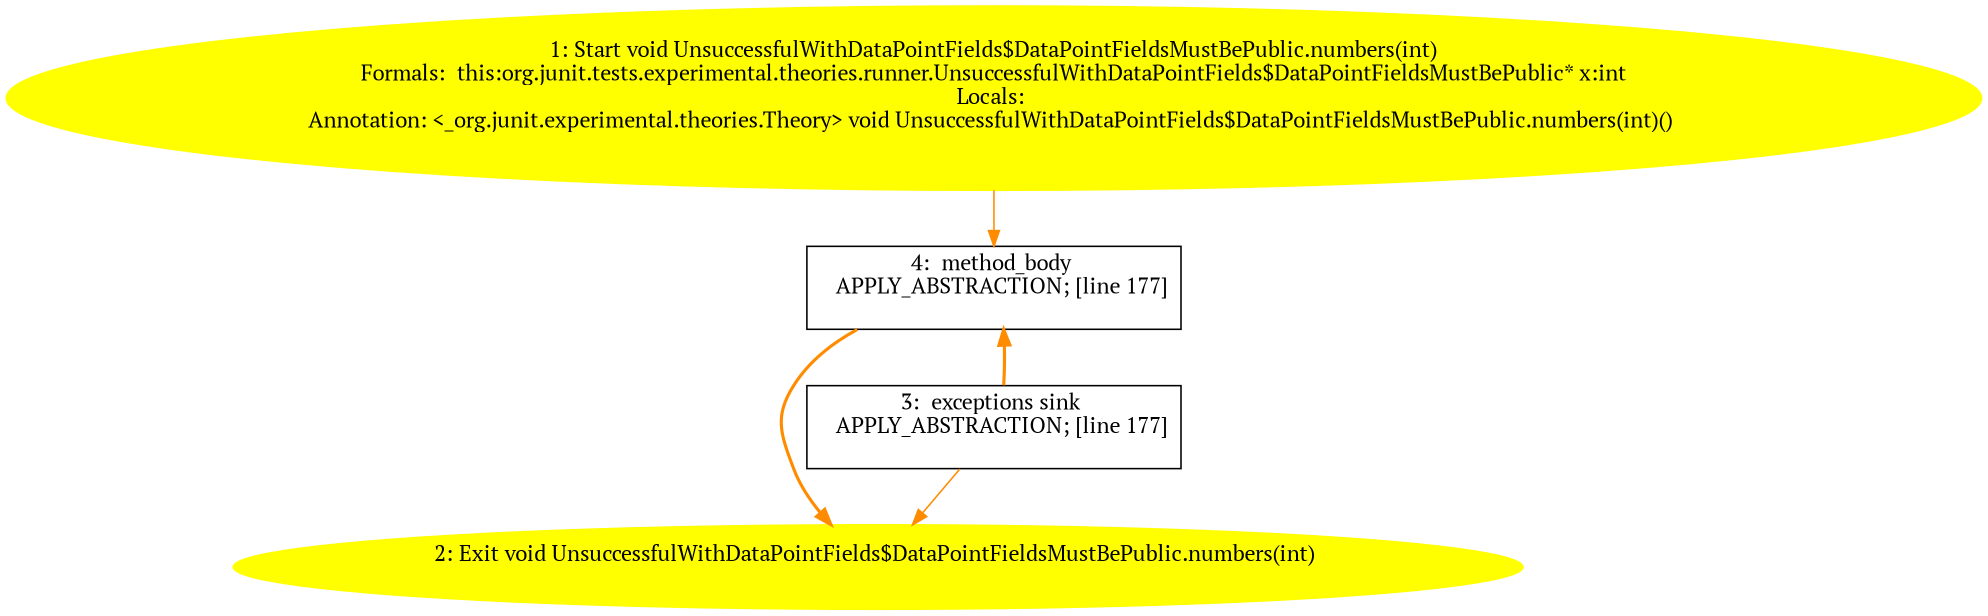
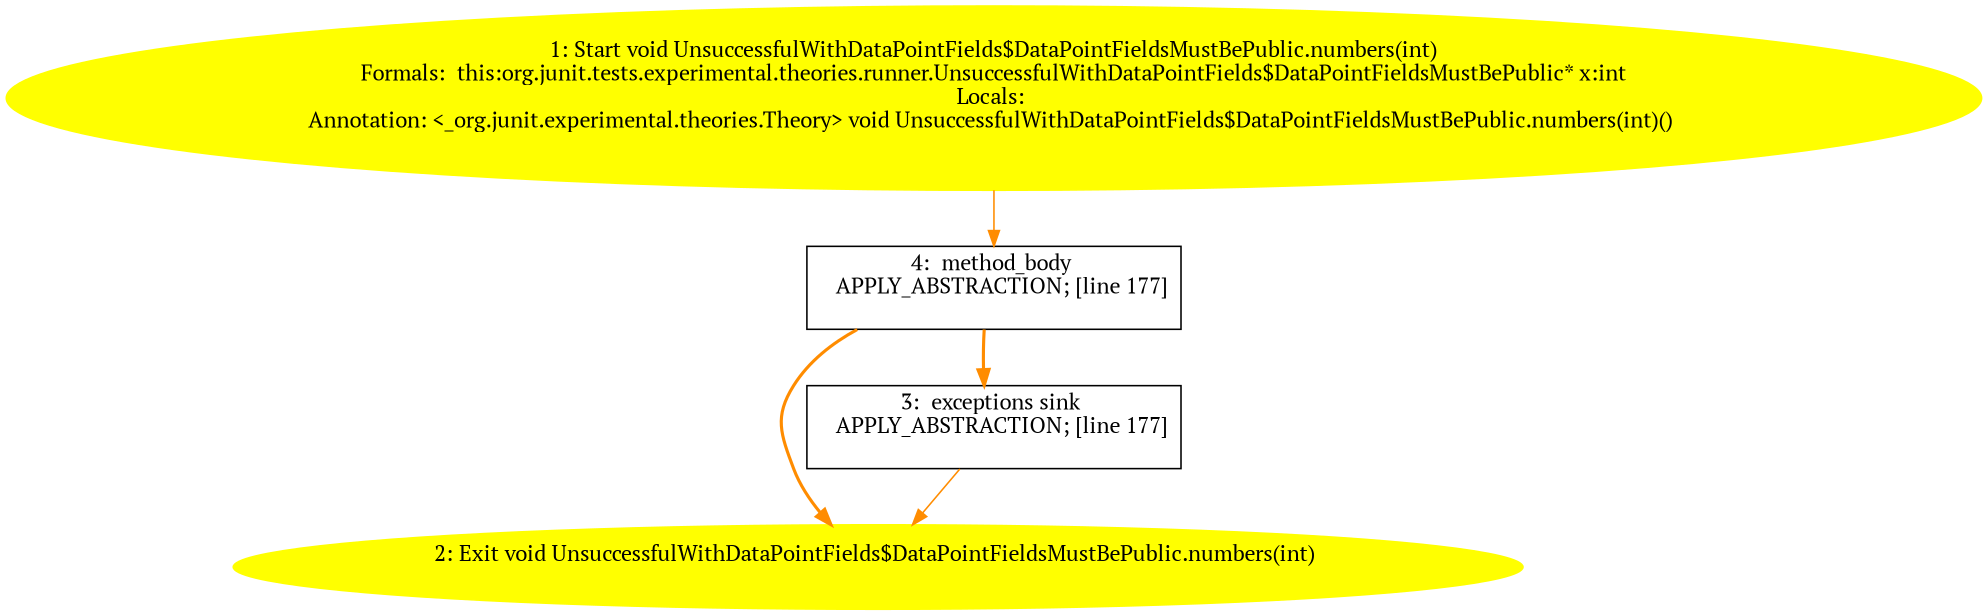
edge "3:  exceptions sink APPLY_ABSTRACTION; [line 177]" -> "4:  method_body APPLY_ABSTRACTION; [line 177]": reversed
